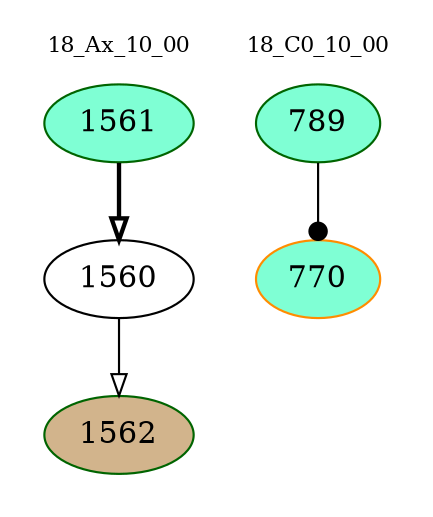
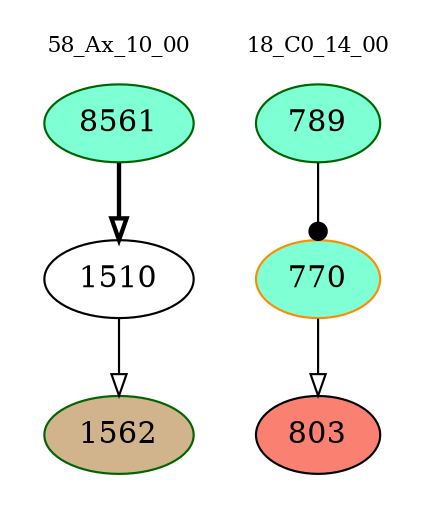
cluster "18_Ax_10_00": label "18_Ax_10_00" -> "58_Ax_10_00"
cluster "18_C0_10_00": label "18_C0_10_00" -> "18_C0_14_00"
node "1561": label "1561" -> "8561"
node "1560": label "1560" -> "1510"
node "803": added
